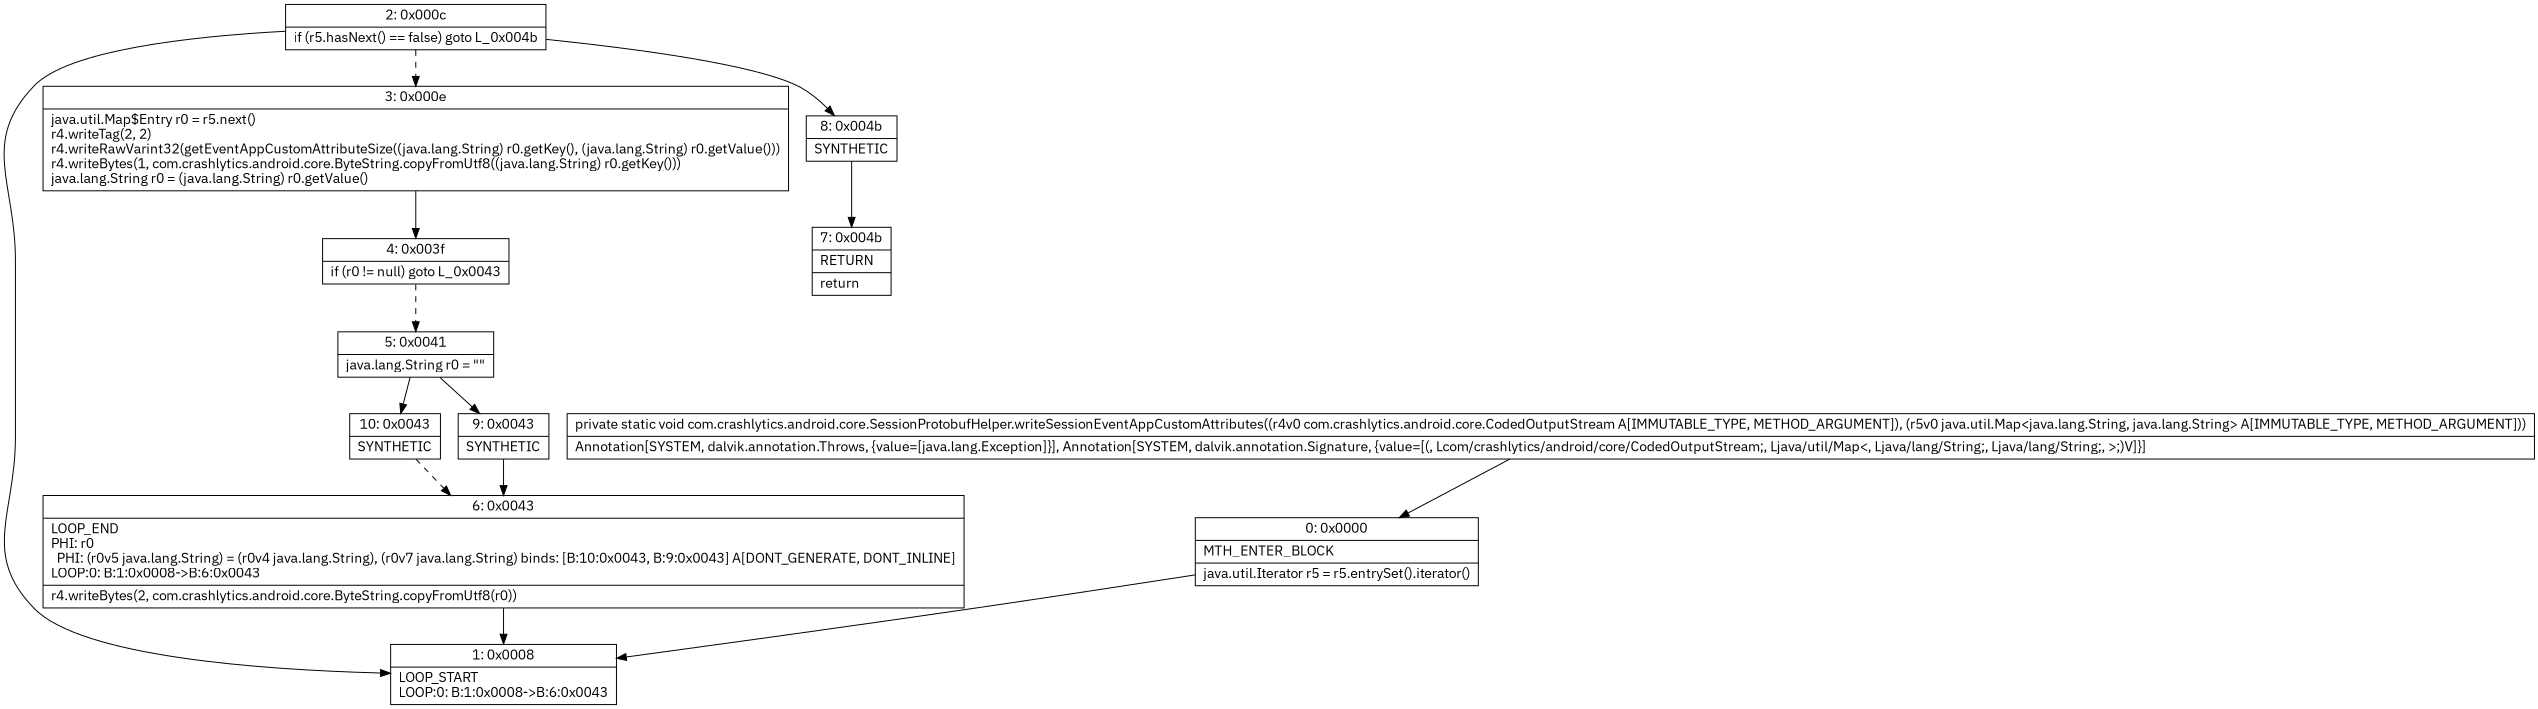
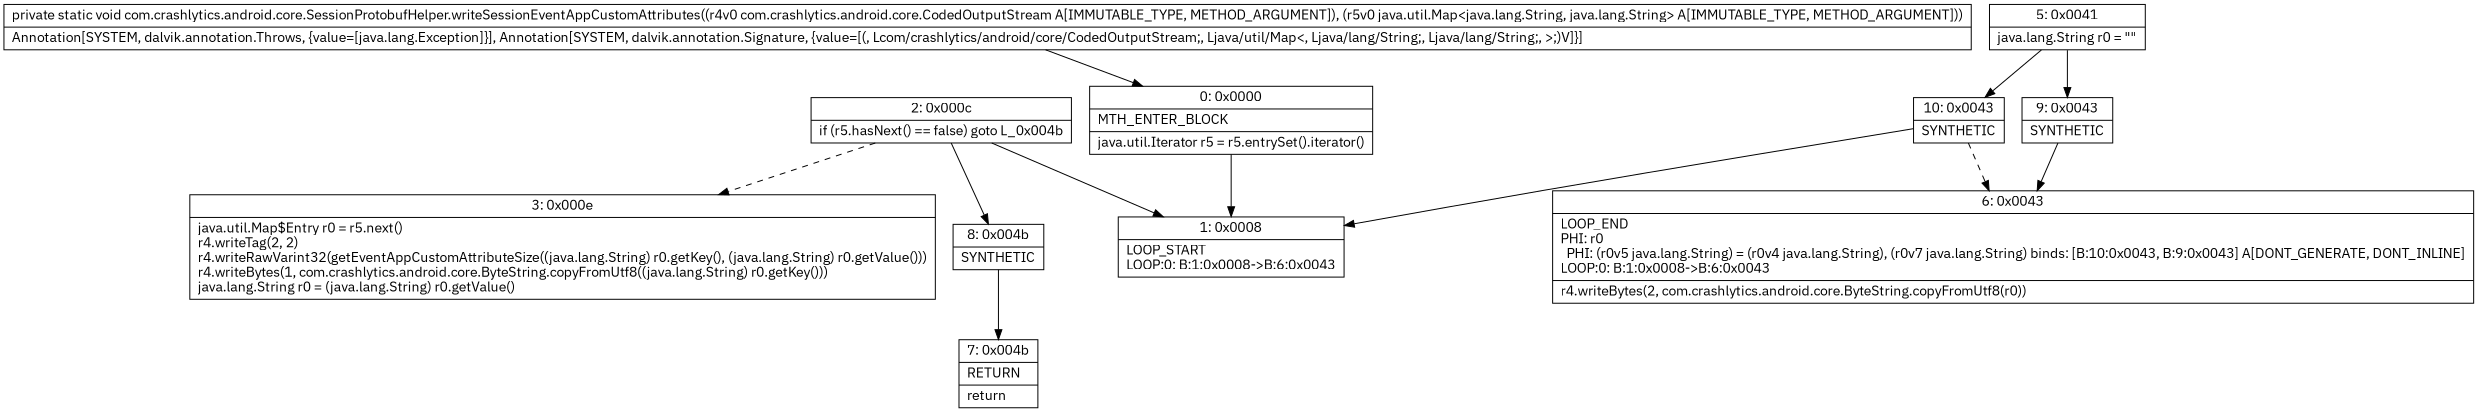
node "4: 0x003f": removed
edge "6: 0x0043" -> "1: 0x0008": now "10: 0x0043" -> "1: 0x0008"
